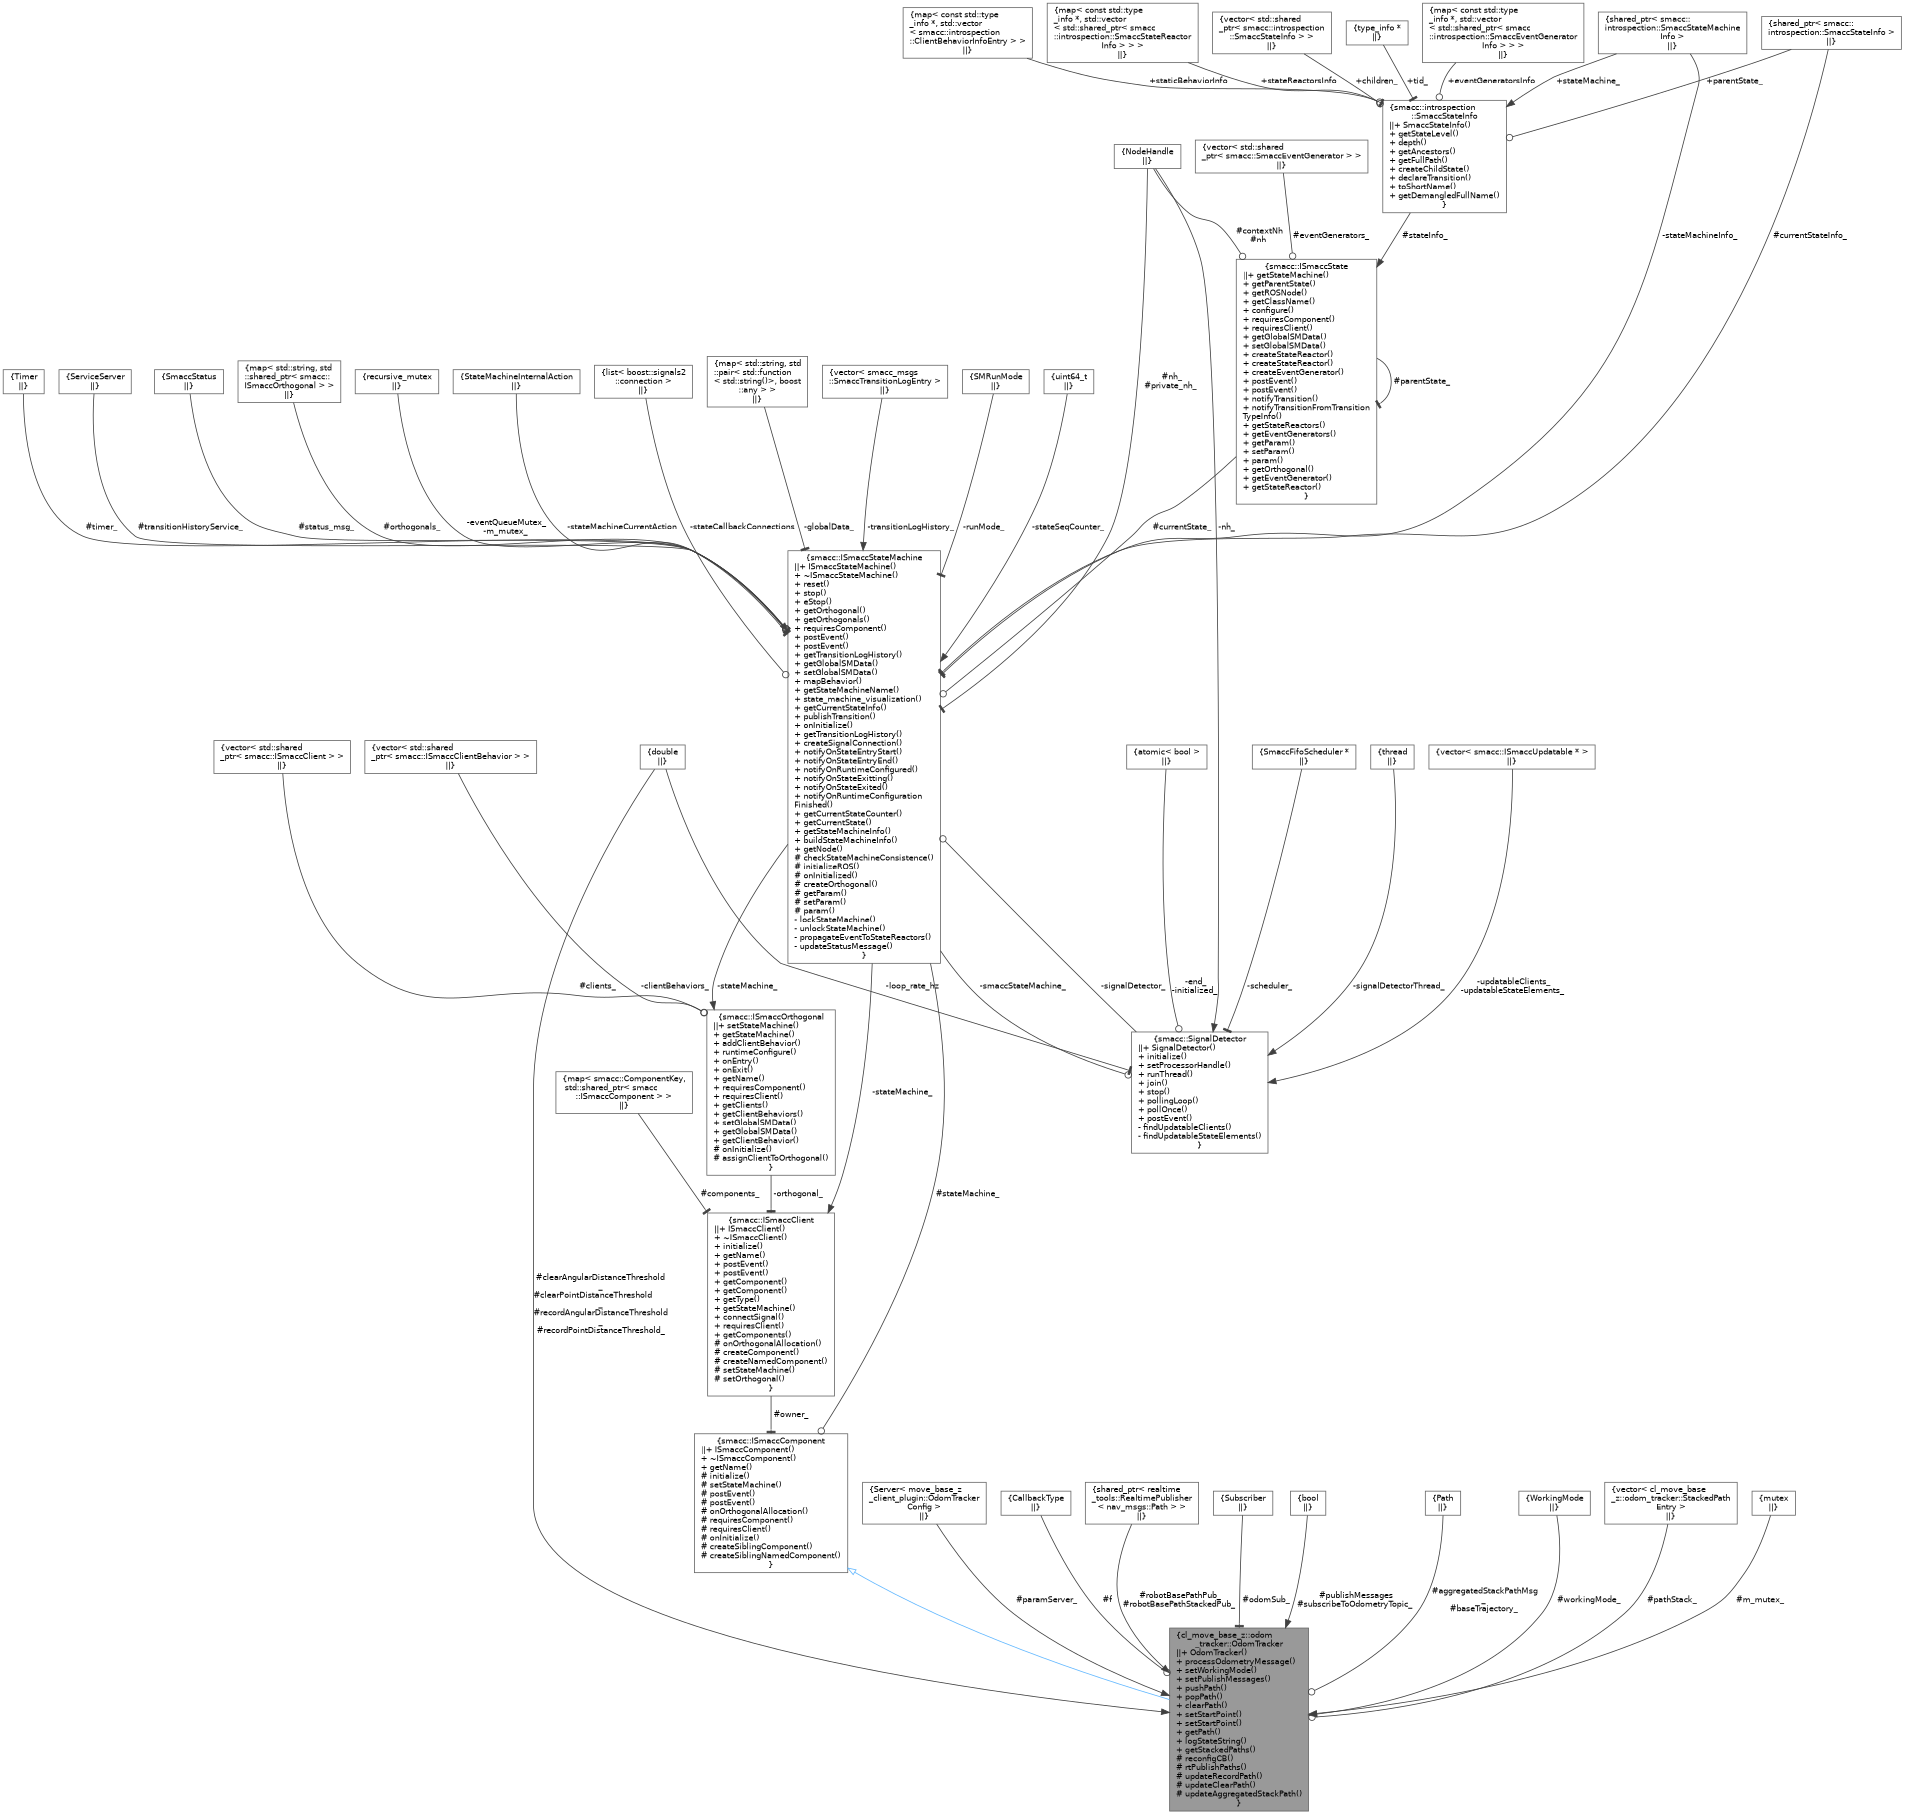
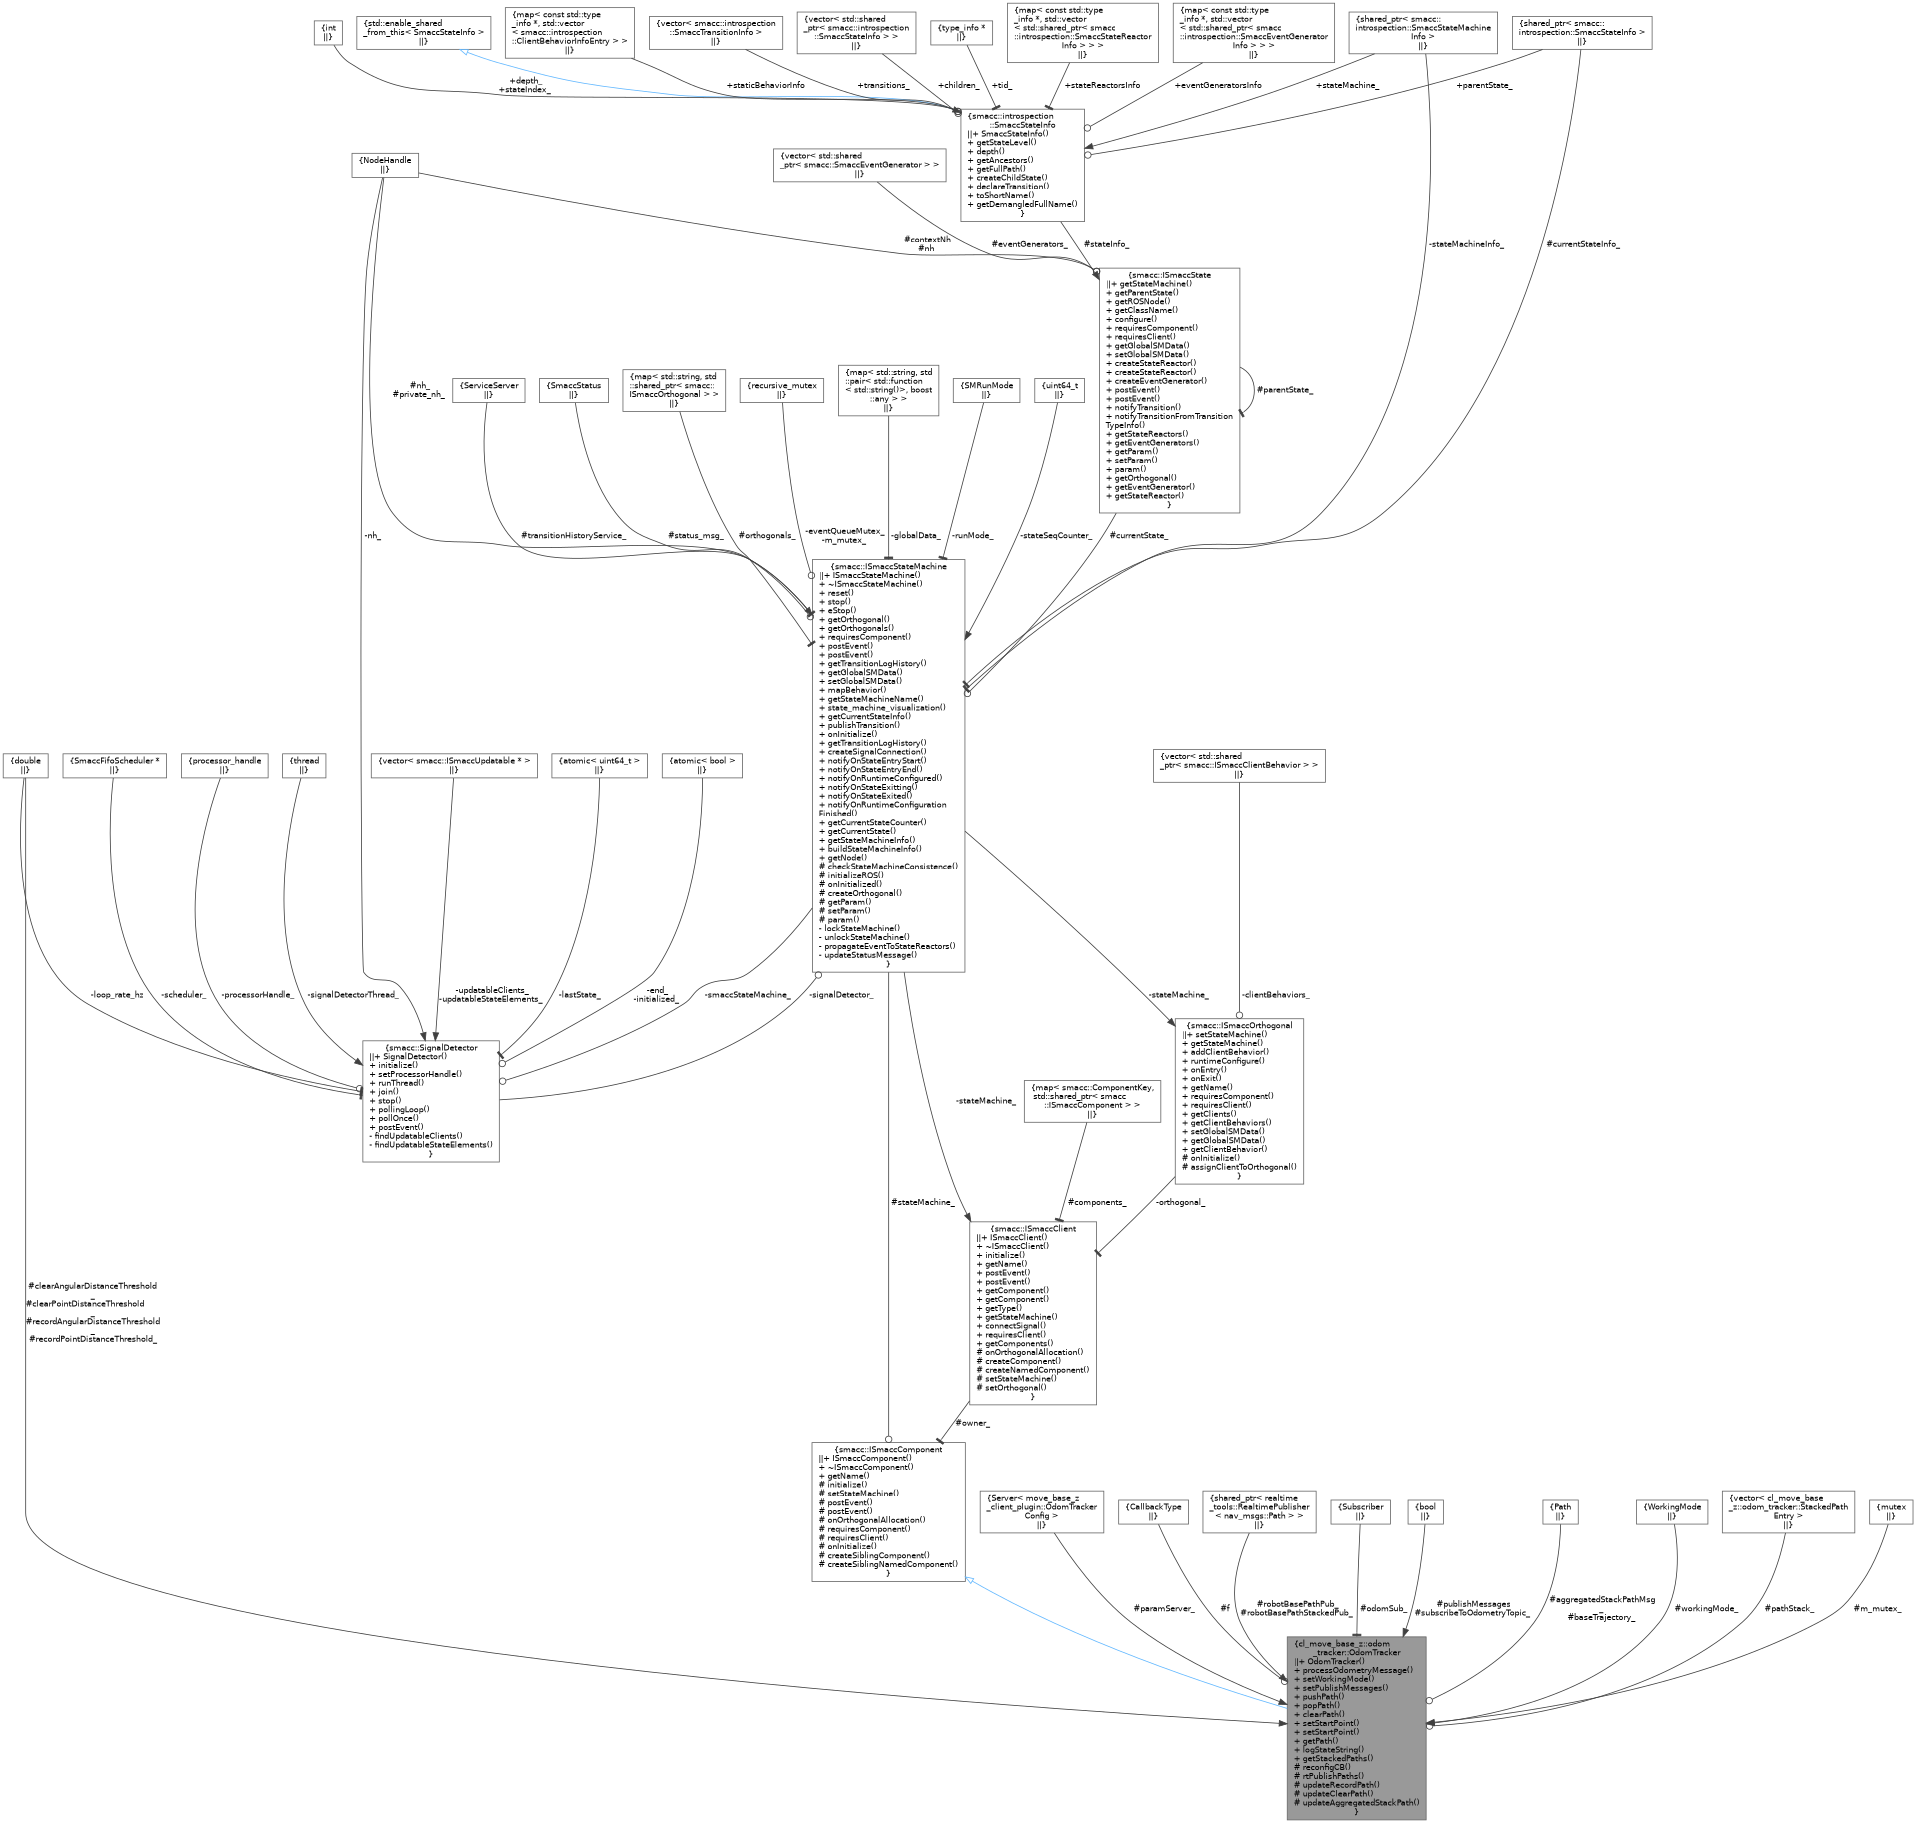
node "{int ||}": added
node "{std::enable_shared _from_this< SmaccStateInfo > ||}": added
node "{vector< smacc::introspection ::SmaccTransitionInfo > ||}": added
node "{Timer ||}": removed
node "{StateMachineInternalAction ||}": removed
node "{list< boost::signals2 ::connection > ||}": removed
node "{vector< smacc_msgs ::SmaccTransitionLogEntry > ||}": removed
node "{vector< std::shared _ptr< smacc::ISmaccClient > > ||}": removed
node "{processor_handle ||}": added
node "{atomic< uint64_t > ||}": added
